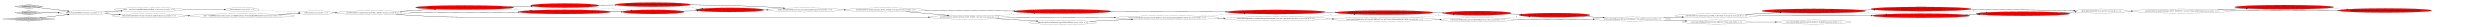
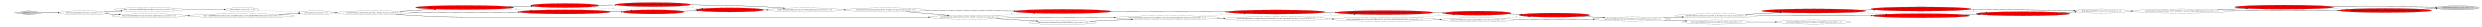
node "testBasics['0', '1', '0']": removed
node "assertNoMoreEvents()@@@25@@@['1', '1', '0']": added
node "testBasicsWithNoZkWatches['0', '0', '1']": removed
